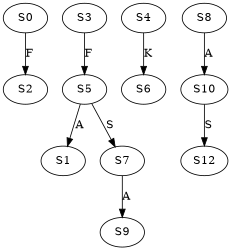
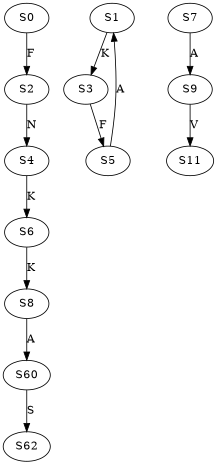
edge "S1" -> "S3": added, label "K"
node "S10": label "S10" -> "S60"
edge "S2" -> "S4": added, label "N"
edge "S5" -> "S7": removed, label "S"
node "S11": added
node "S12": label "S12" -> "S62"
edge "S6" -> "S8": added, label "K"
